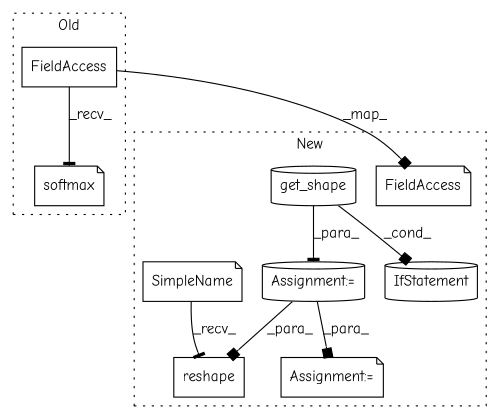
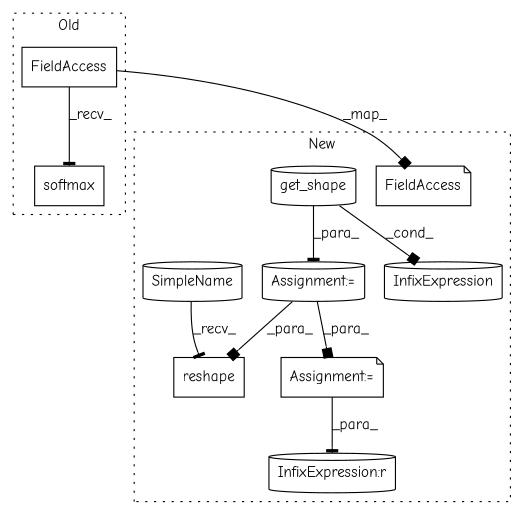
node "softmax": shape note -> box
node "SimpleName": shape note -> cylinder
node "IfStatement": label "IfStatement" -> "InfixExpression"
node "InfixExpression:r": added
